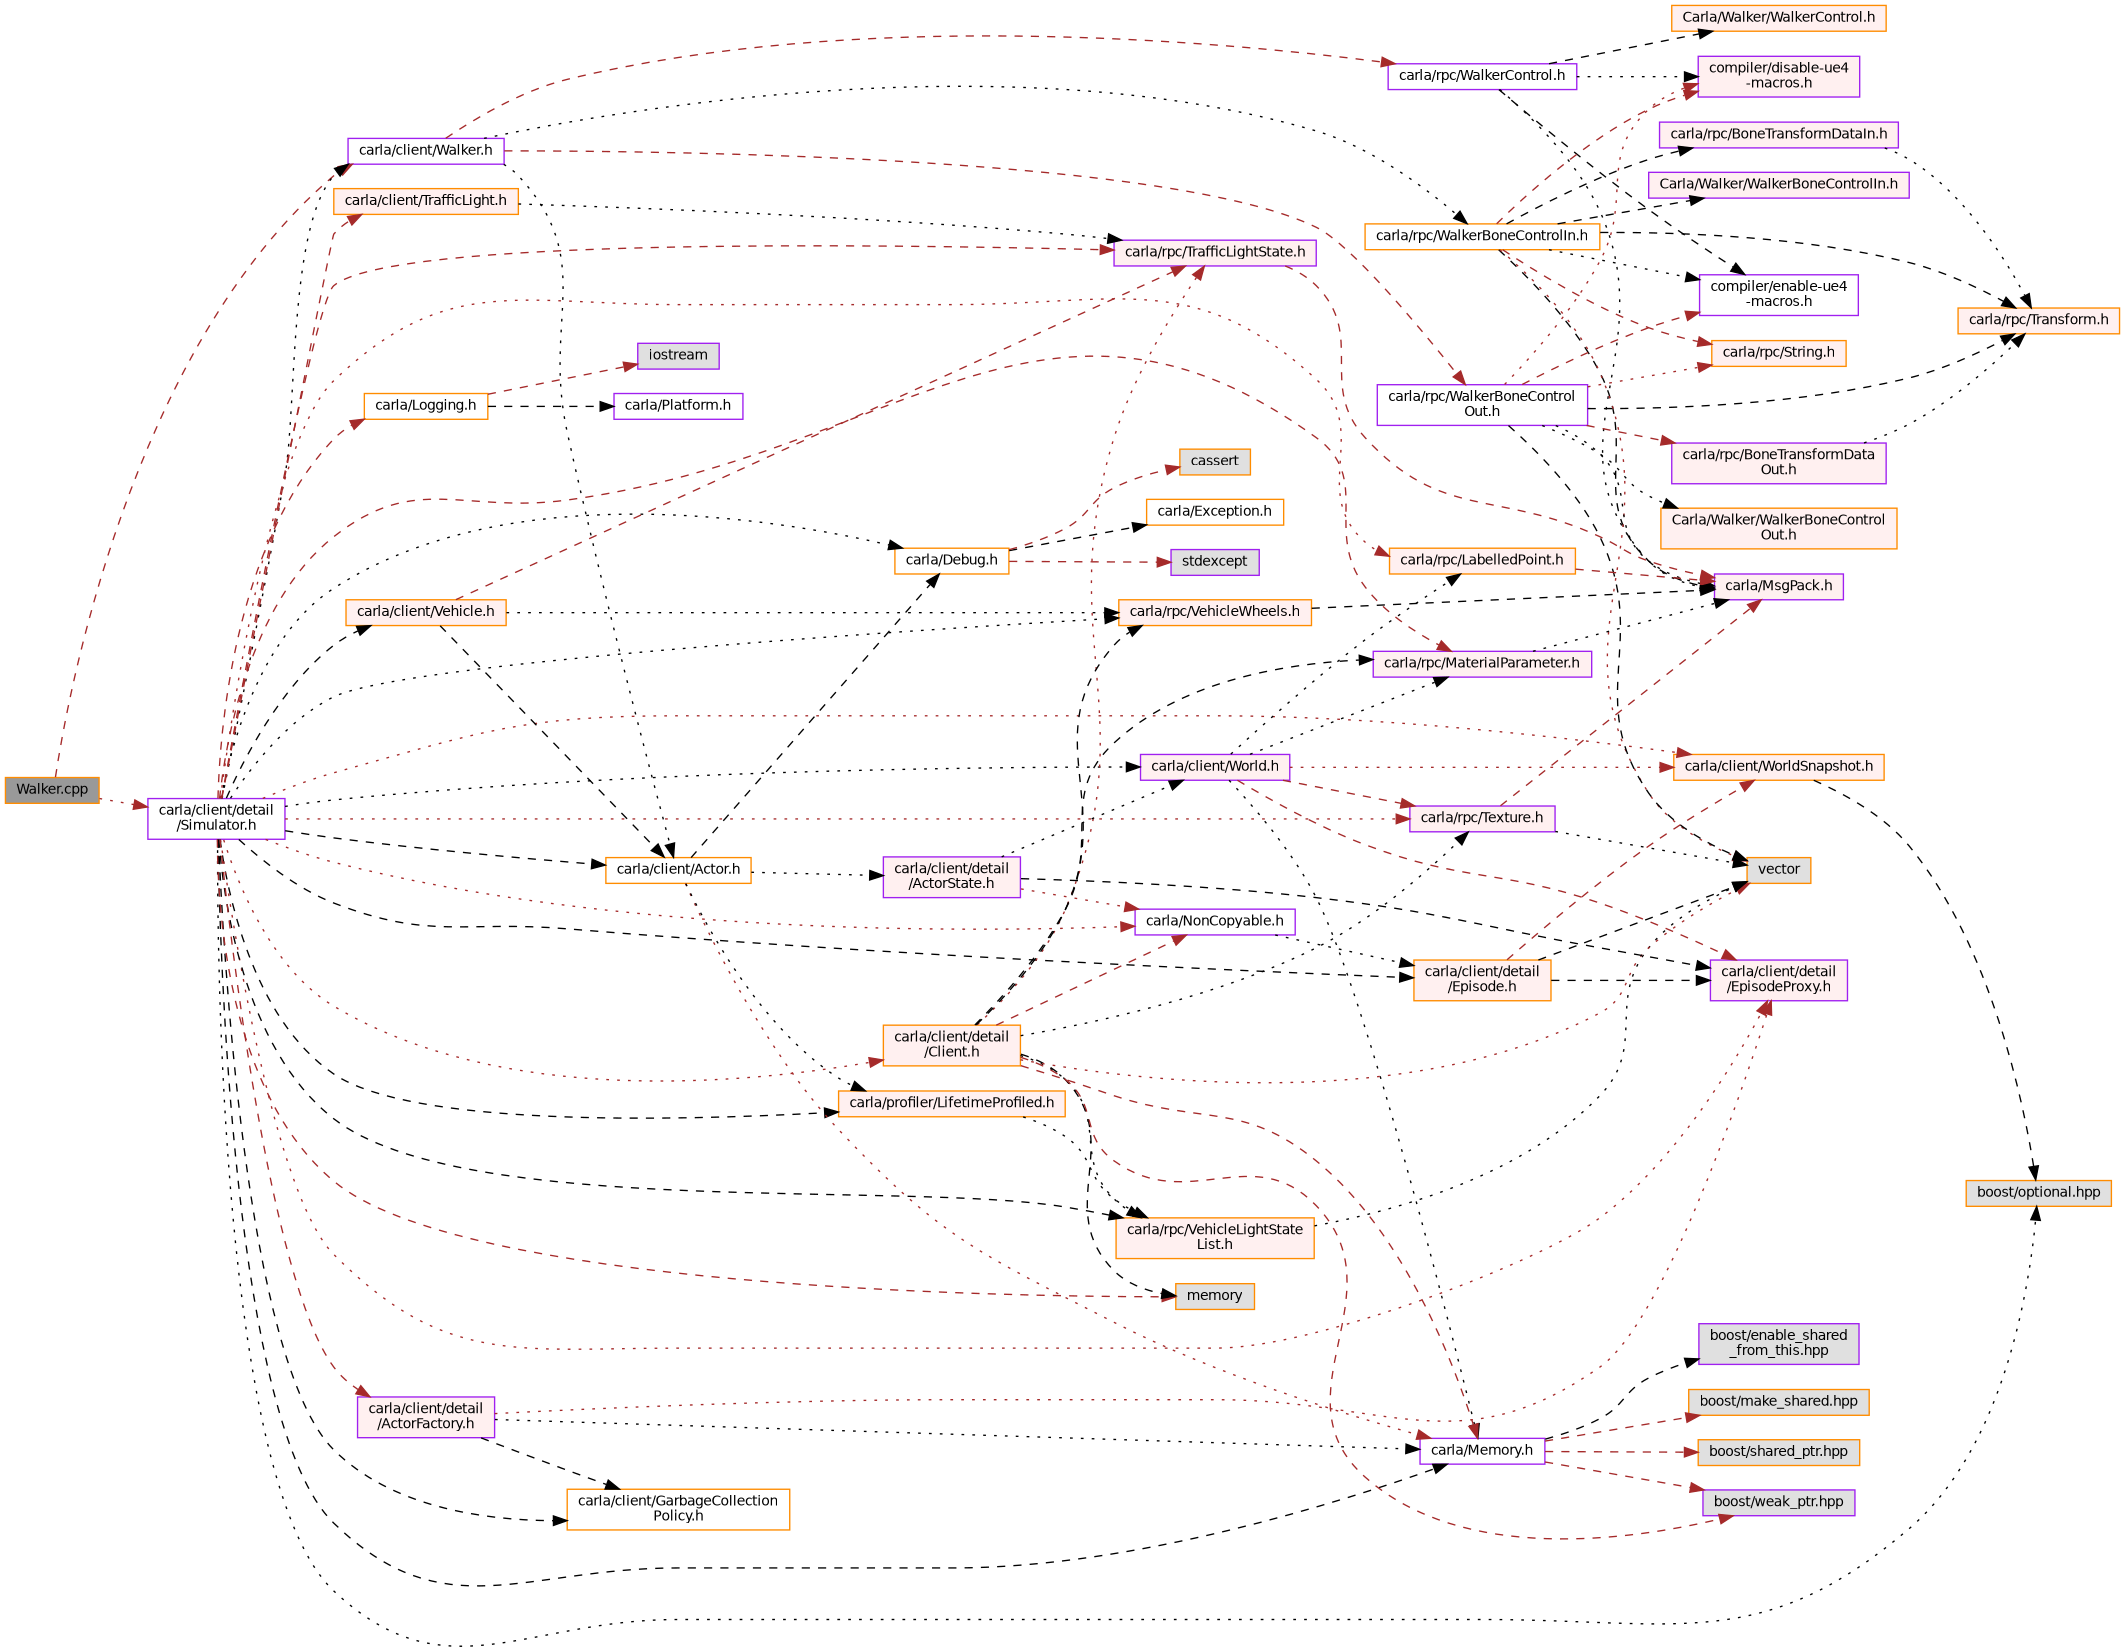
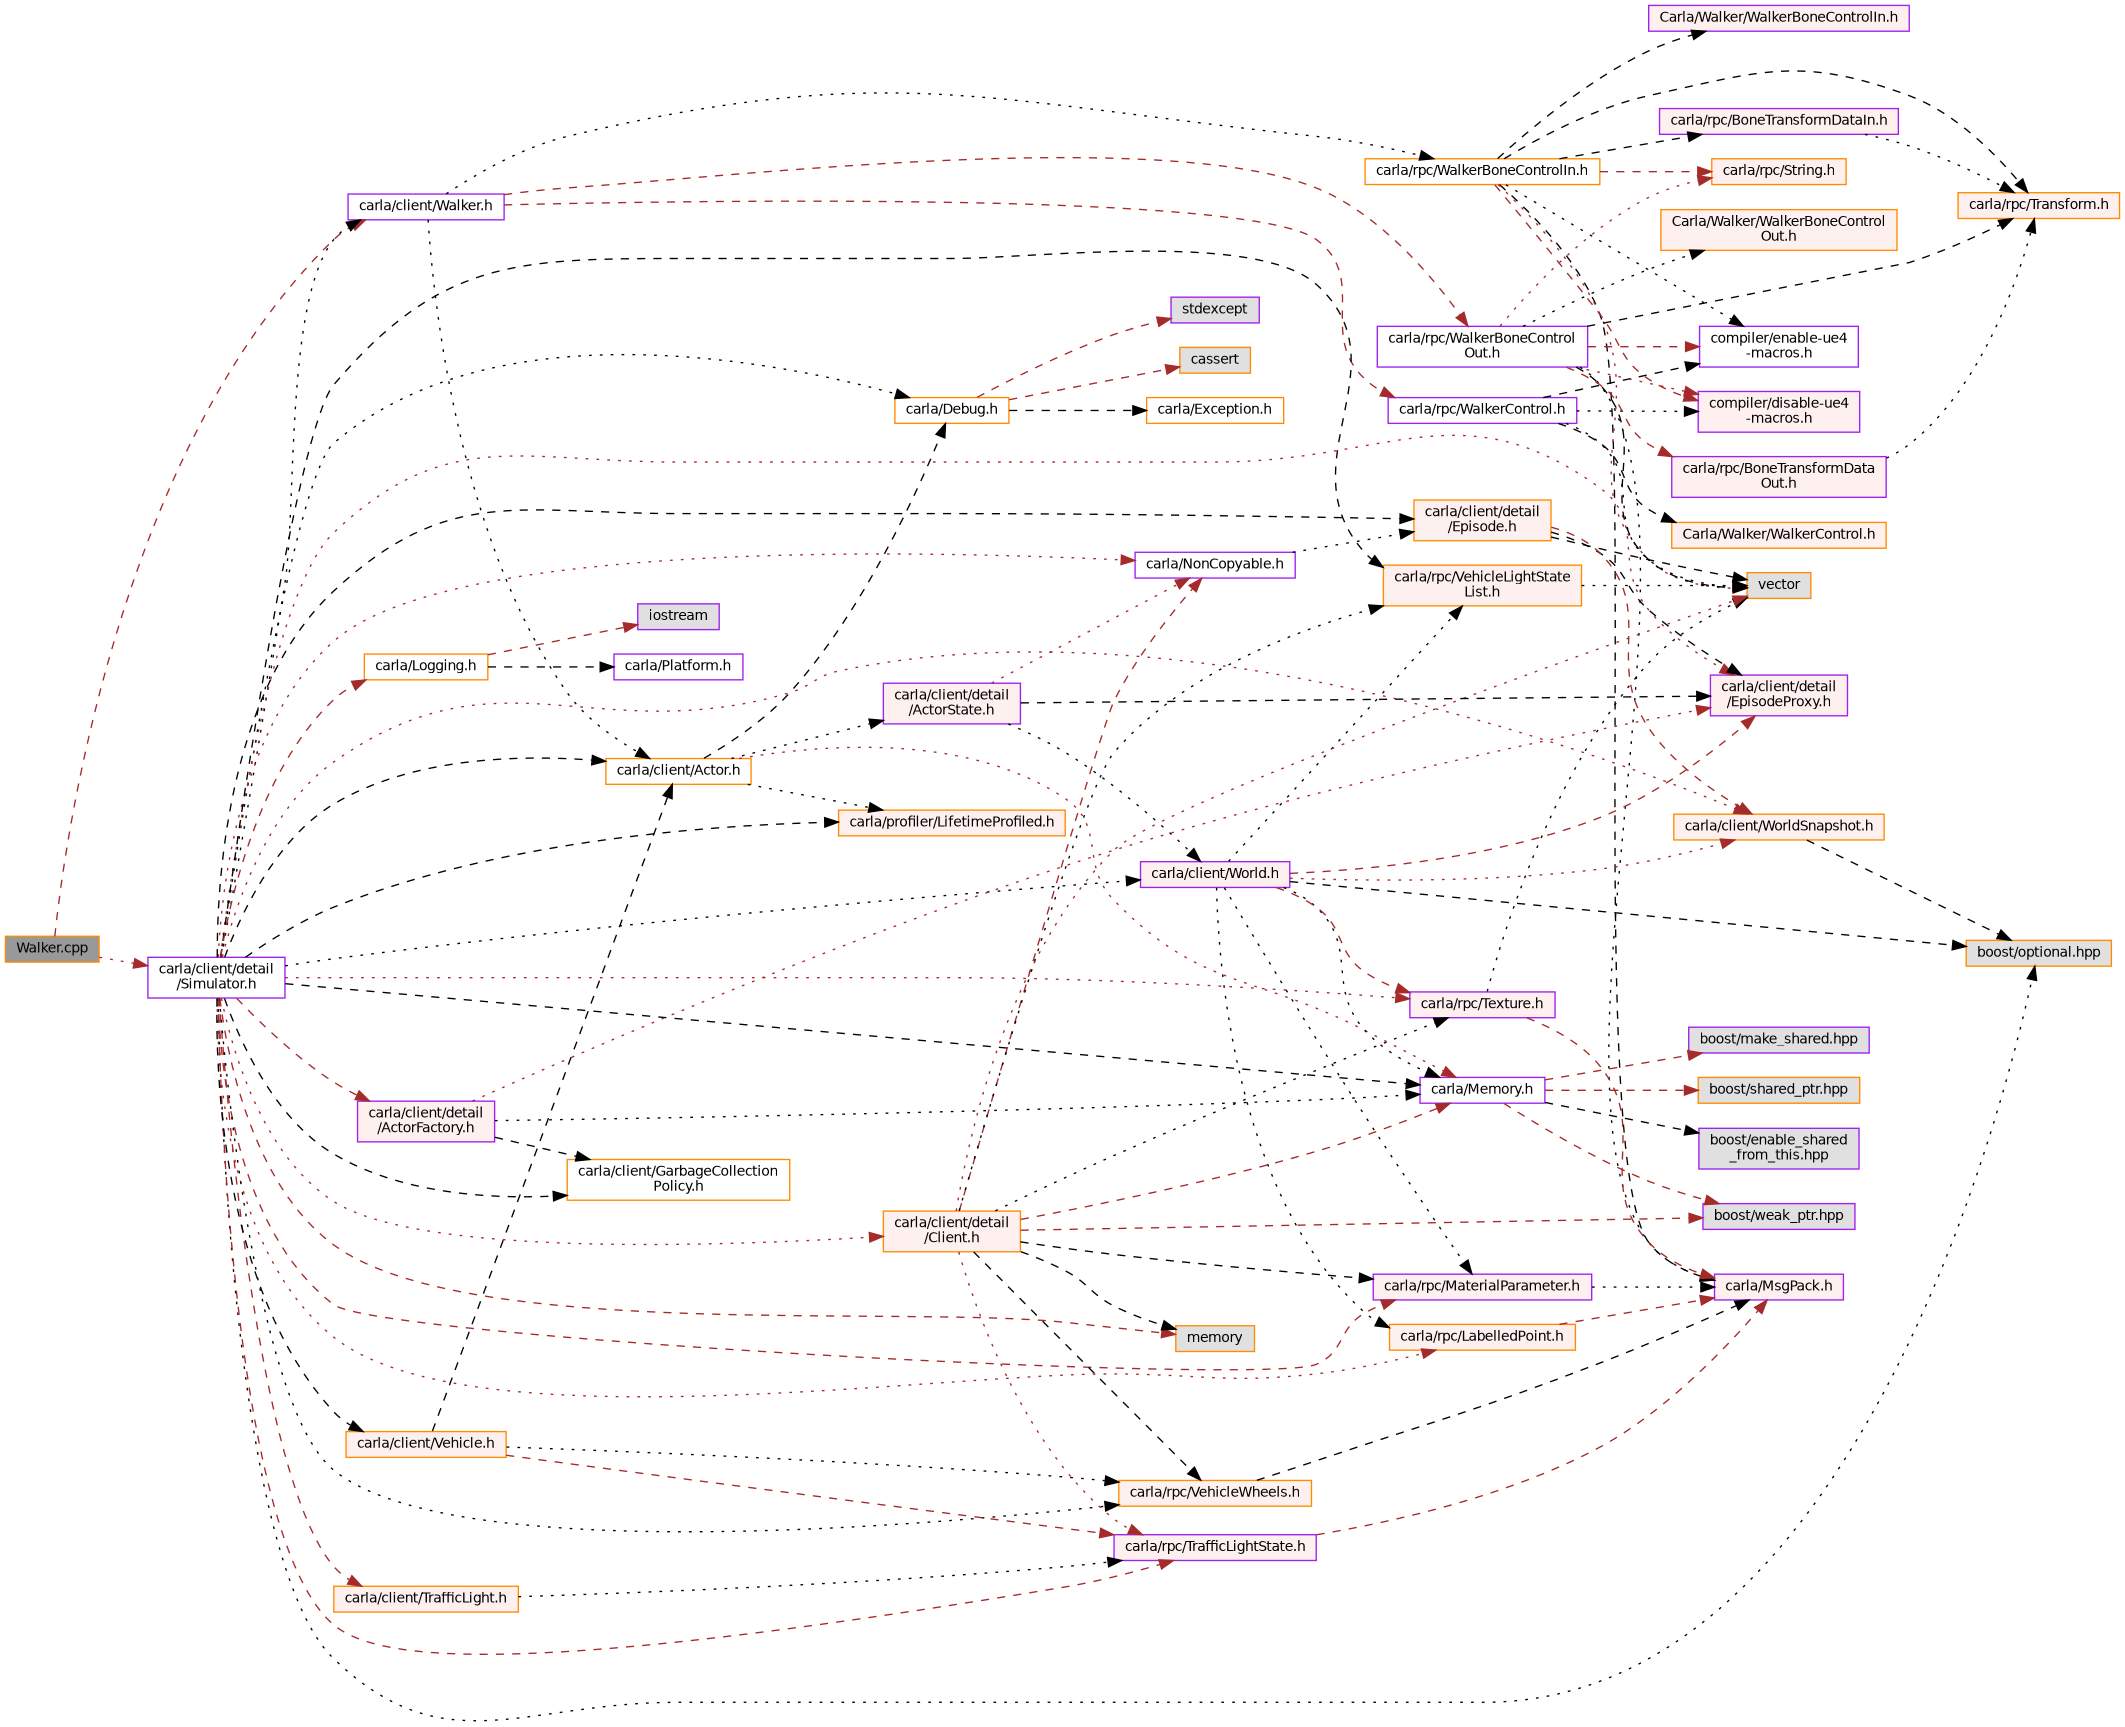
edge "carla/rpc/WalkerControl.h" -> "carla/MsgPack.h": now "carla/rpc/WalkerControl.h" -> "vector"
edge "carla/client/World.h" -> "boost/optional.hpp": added
edge "carla/profiler/LifetimeProfiled.h" -> "carla/rpc/VehicleLightState List.h": now "carla/client/World.h" -> "carla/rpc/VehicleLightState List.h"
node "boost/make_shared.hpp": color darkorange -> purple
